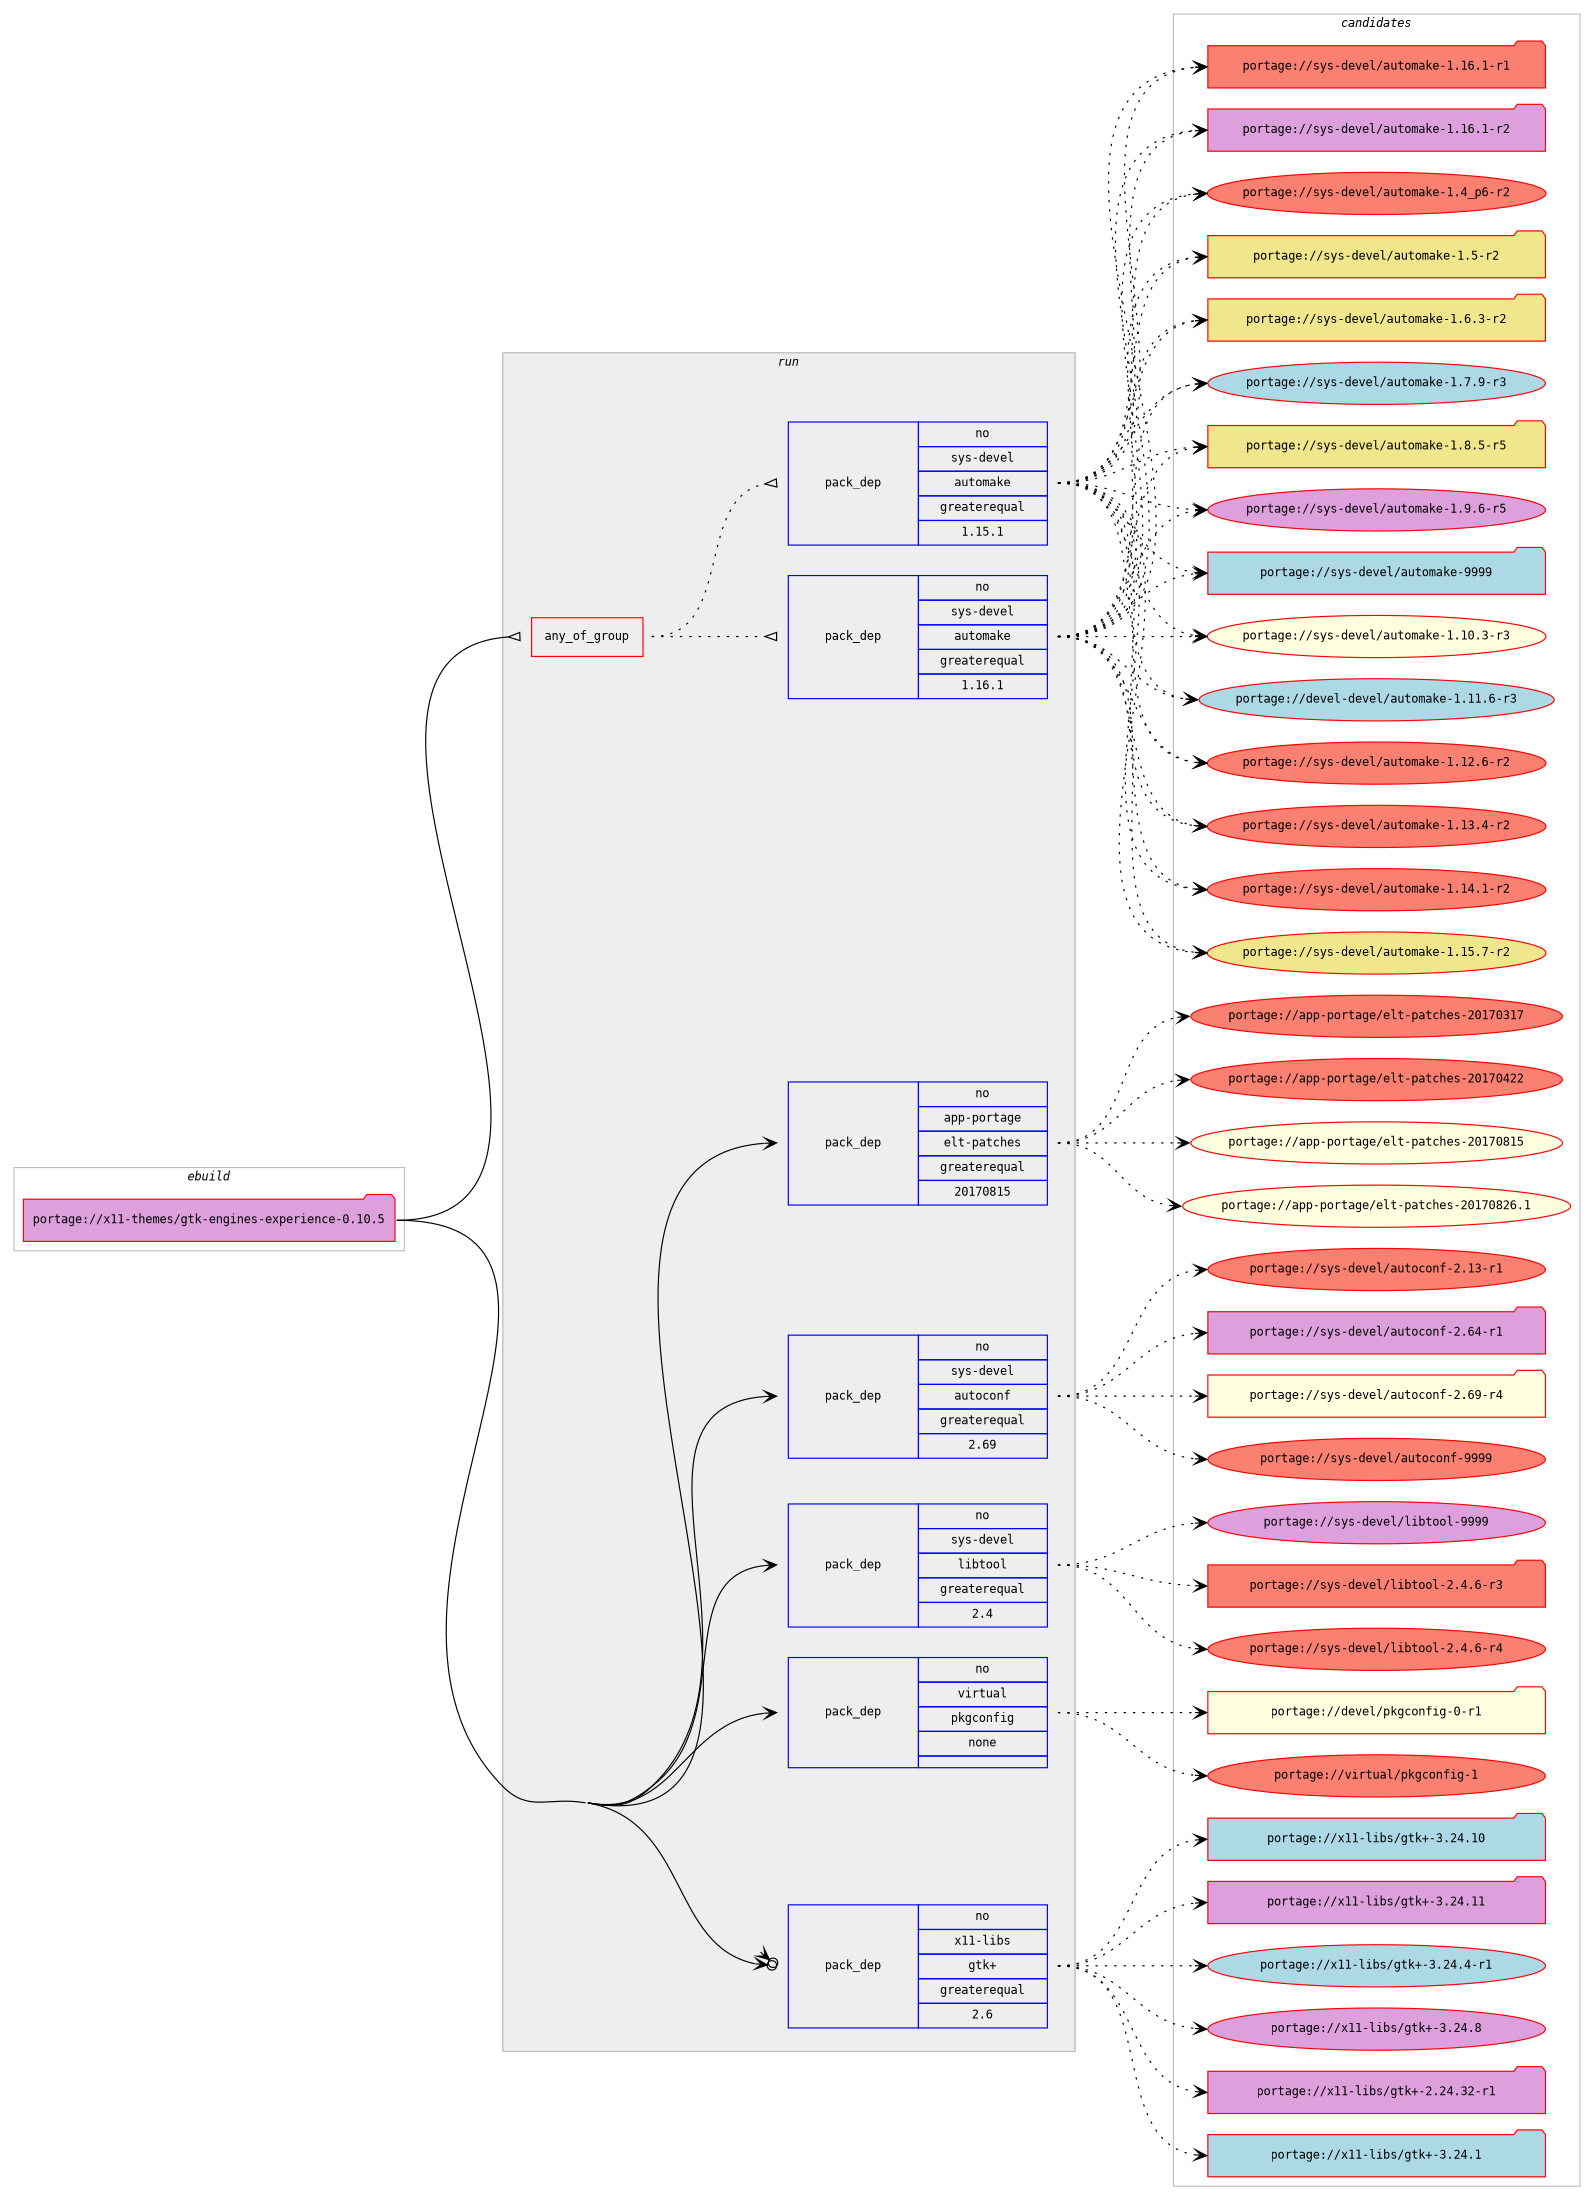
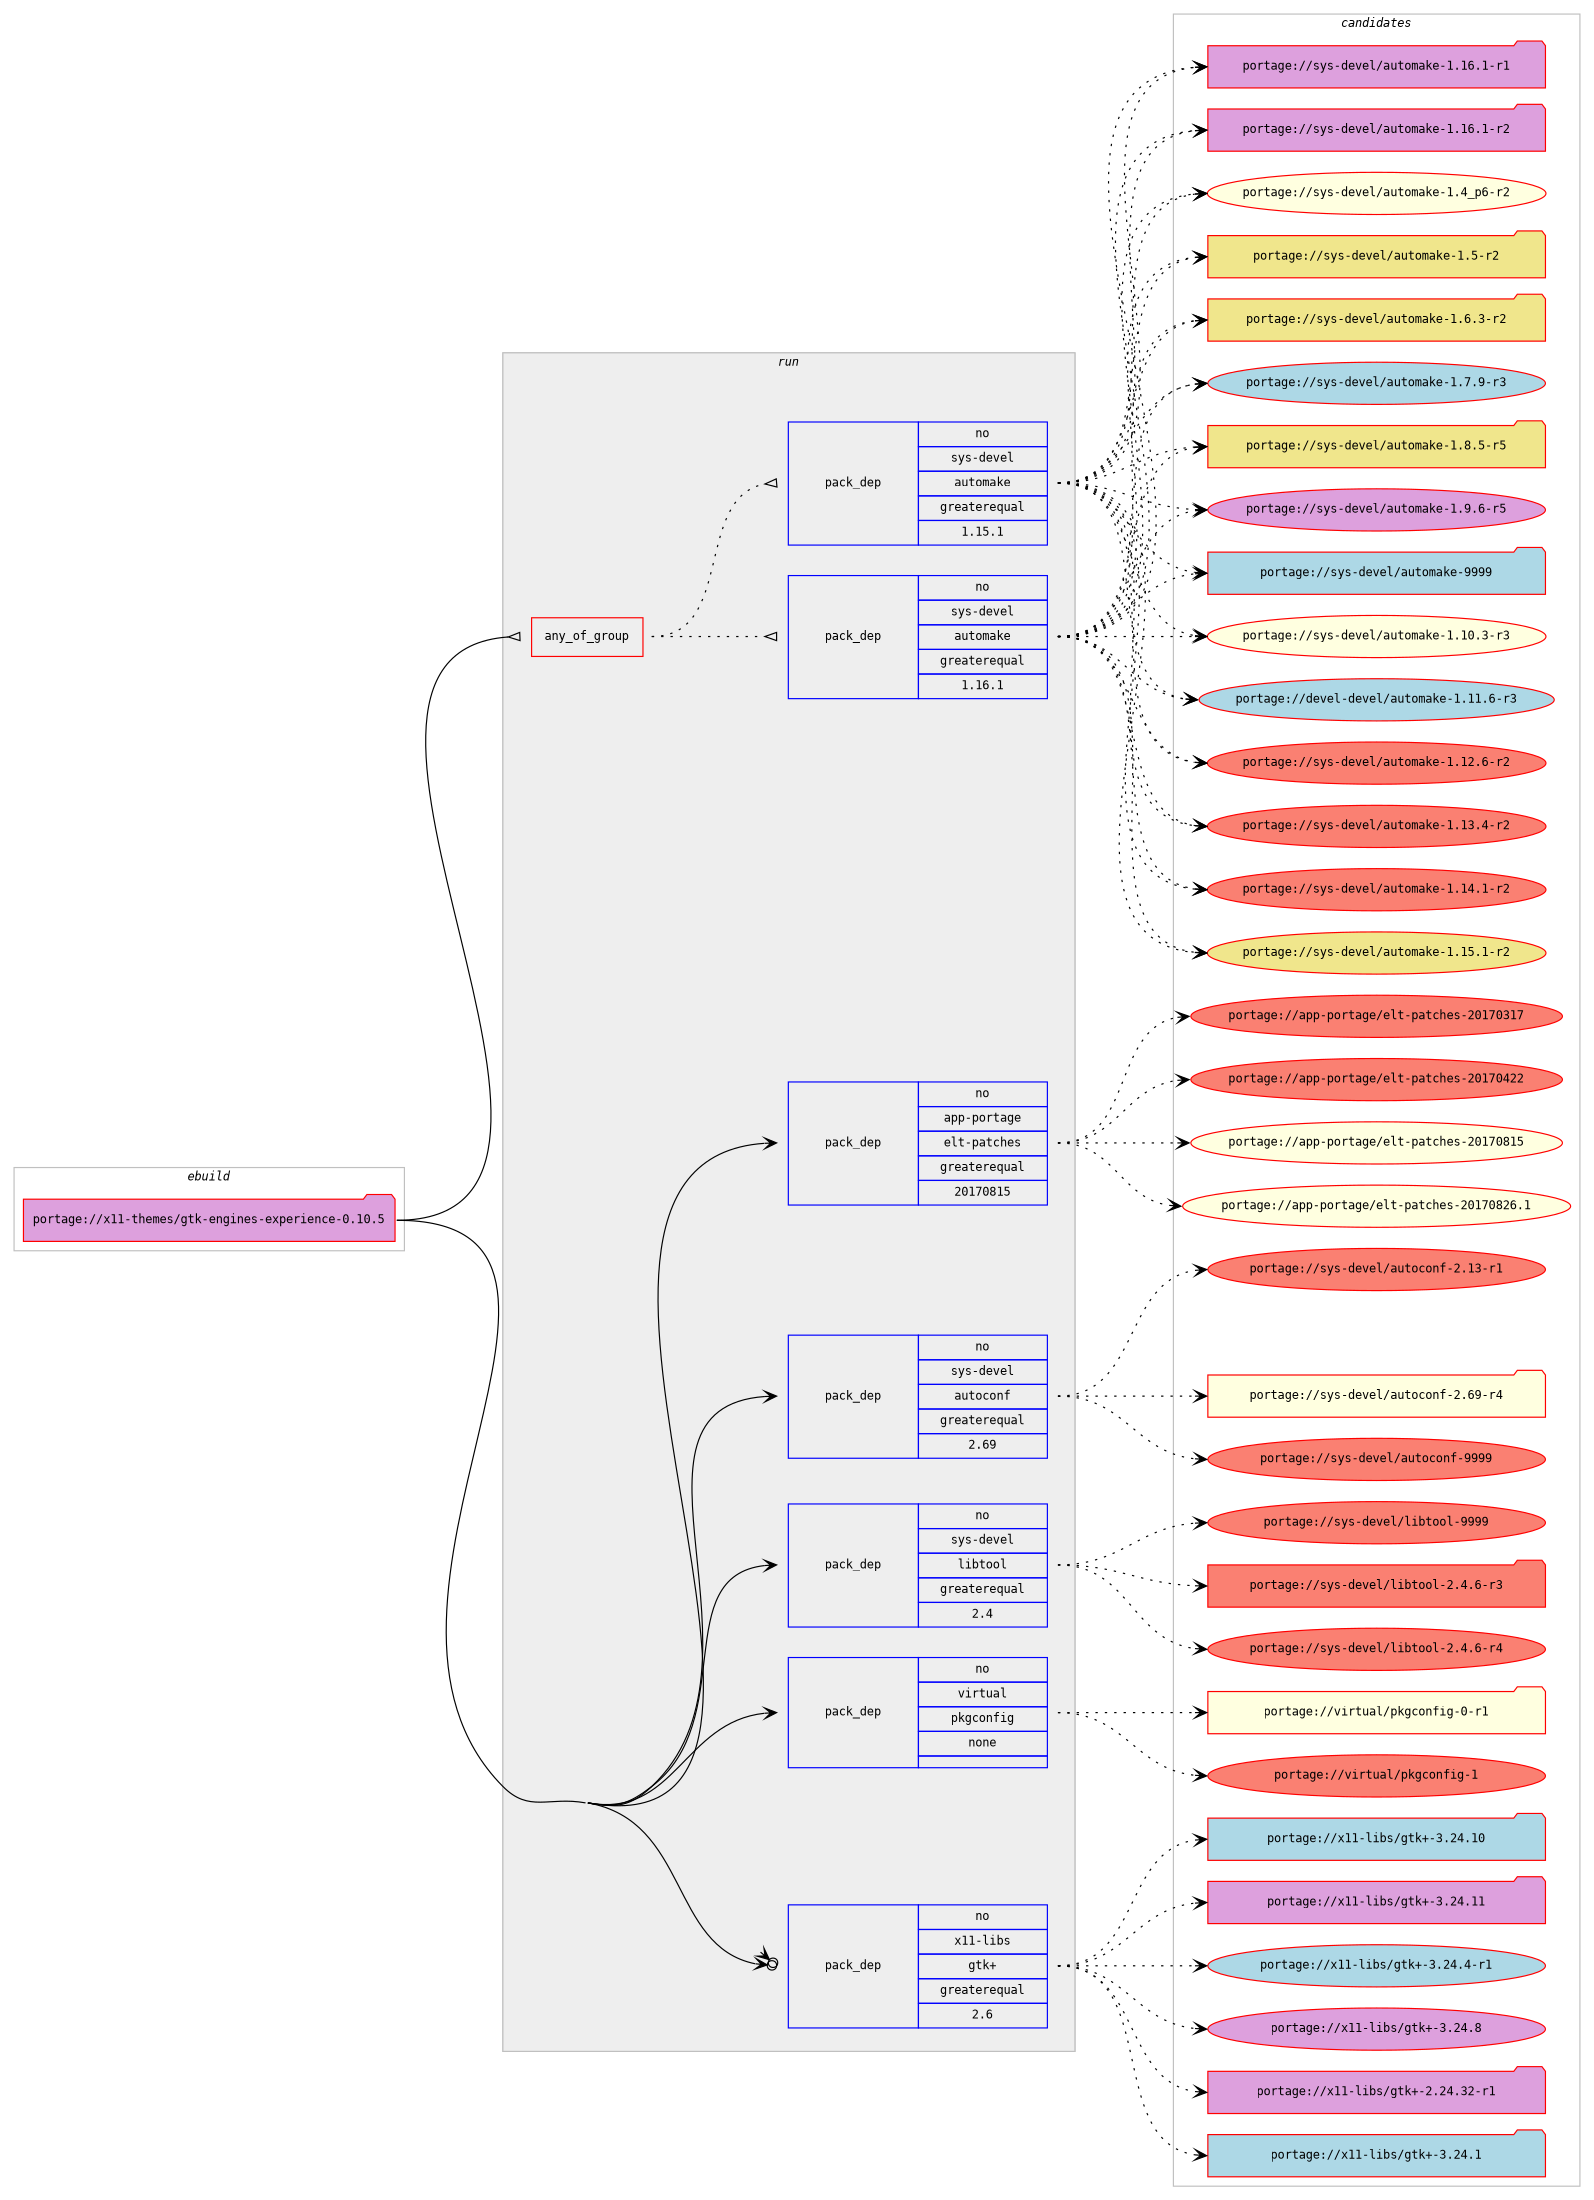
node "portage://sys-devel/automake-1.16.1-r1": fillcolor salmon -> plum
node "portage://sys-devel/automake-1.4_p6-r2": fillcolor salmon -> lightyellow
node "portage://sys-devel/automake-1.15.7-r2": label "portage://sys-devel/automake-1.15.7-r2" -> "portage://sys-devel/automake-1.15.1-r2"
node "portage://sys-devel/autoconf-2.64-r1": removed
node "portage://sys-devel/libtool-9999": fillcolor plum -> salmon
node "portage://devel/pkgconfig-0-r1": label "portage://devel/pkgconfig-0-r1" -> "portage://virtual/pkgconfig-0-r1"
